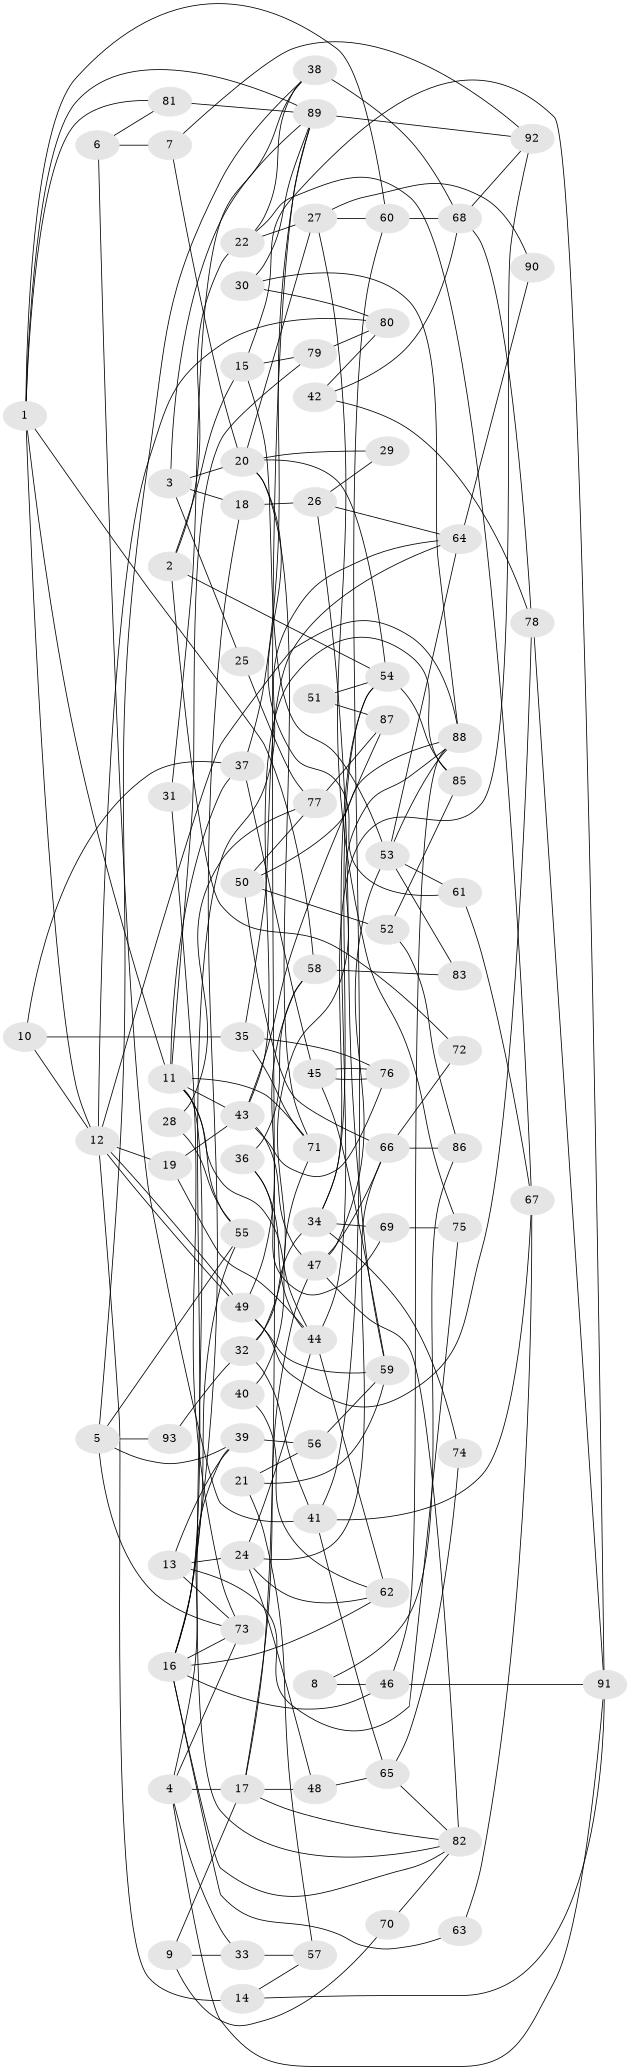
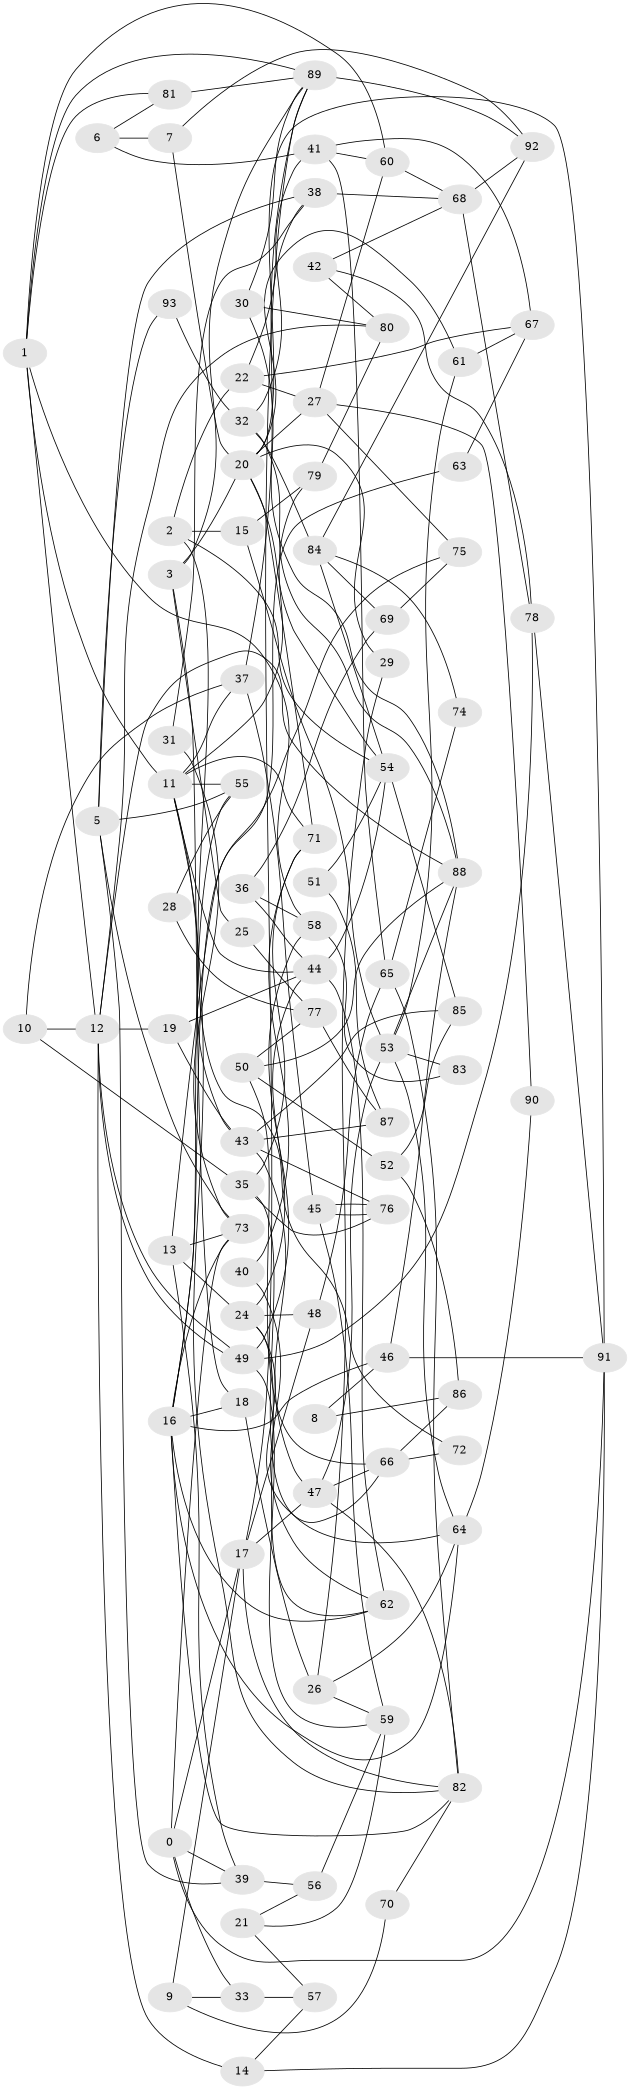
edge "15" -- "91": now "20" -- "91"
node "34": label "34" -> "84"
node "4": label "4" -> "0"
